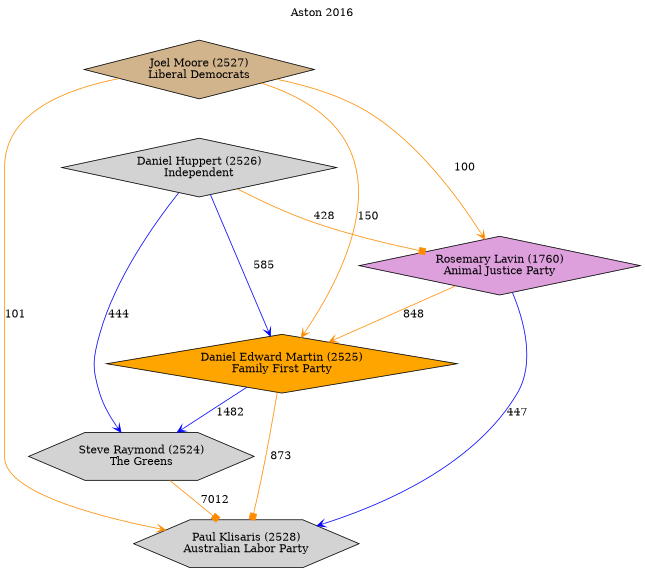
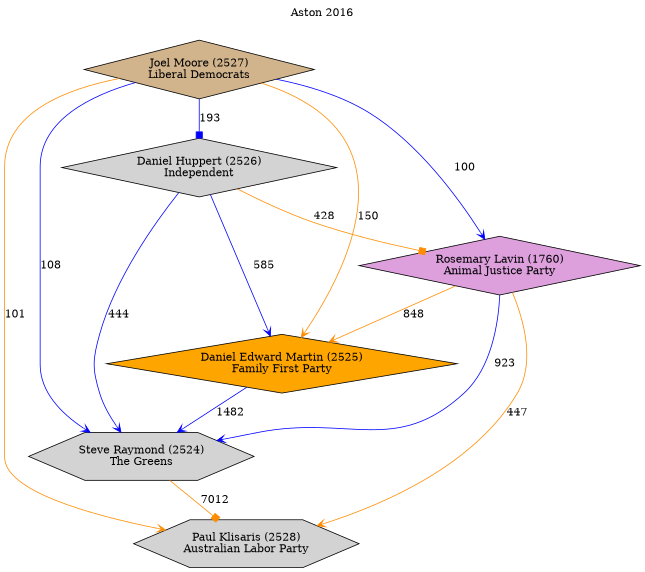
edge "Joel Moore (2527) Liberal Democrats" -> "Daniel Huppert (2526) Independent": added, label "193"
edge "Joel Moore (2527) Liberal Democrats" -> "Rosemary Lavin (1760) Animal Justice Party": color darkorange -> blue
edge "Joel Moore (2527) Liberal Democrats" -> "Steve Raymond (2524) The Greens": added, label "108"
edge "Rosemary Lavin (1760) Animal Justice Party" -> "Steve Raymond (2524) The Greens": added, label "923"
edge "Rosemary Lavin (1760) Animal Justice Party" -> "Paul Klisaris (2528) Australian Labor Party": color blue -> darkorange
edge "Daniel Edward Martin (2525) Family First Party" -> "Paul Klisaris (2528) Australian Labor Party": removed, label "873"
